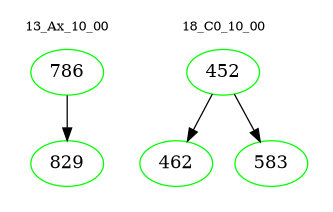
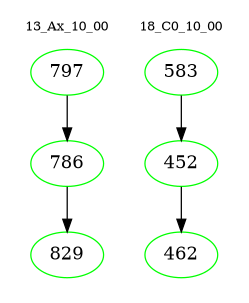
node "797": added
edge "452" -> "583": reversed
